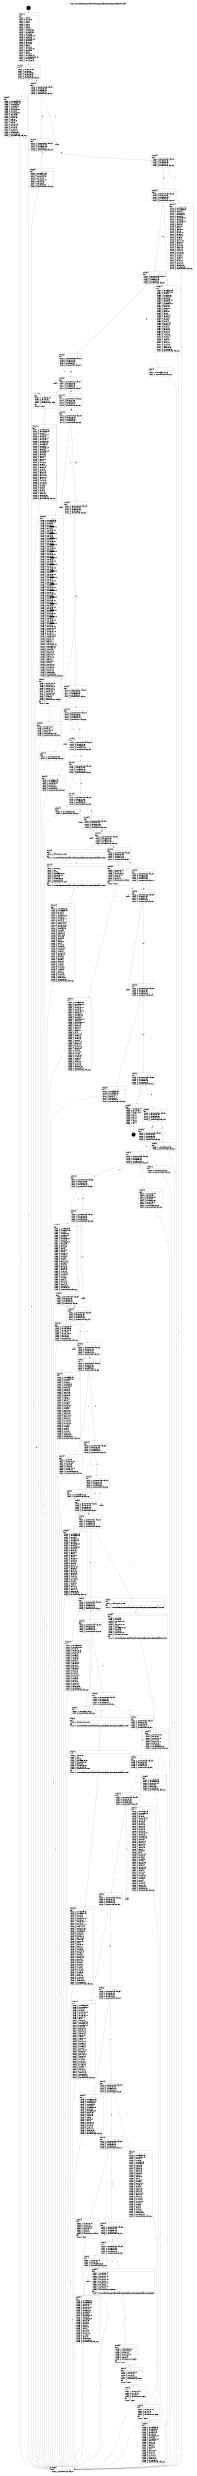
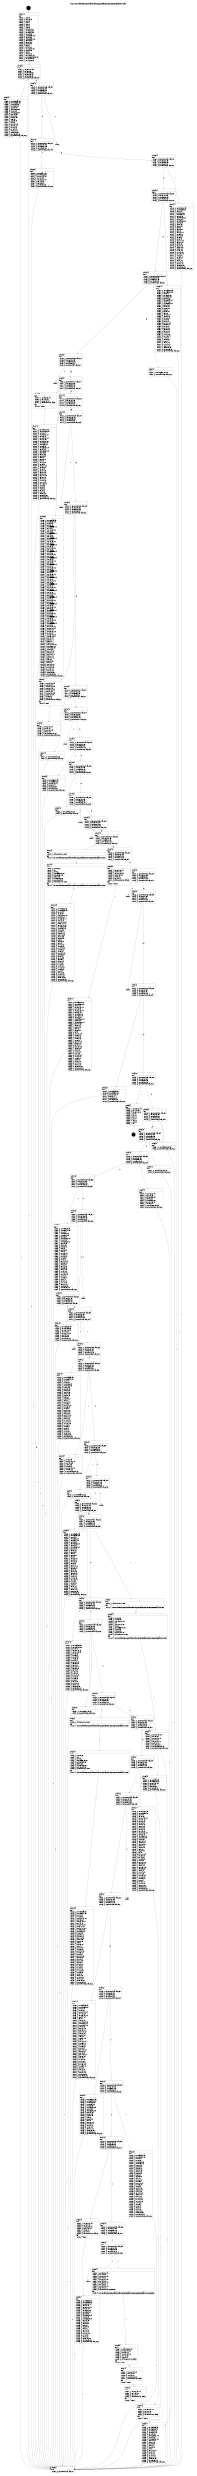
node "0x4029d0 [28]": removed
